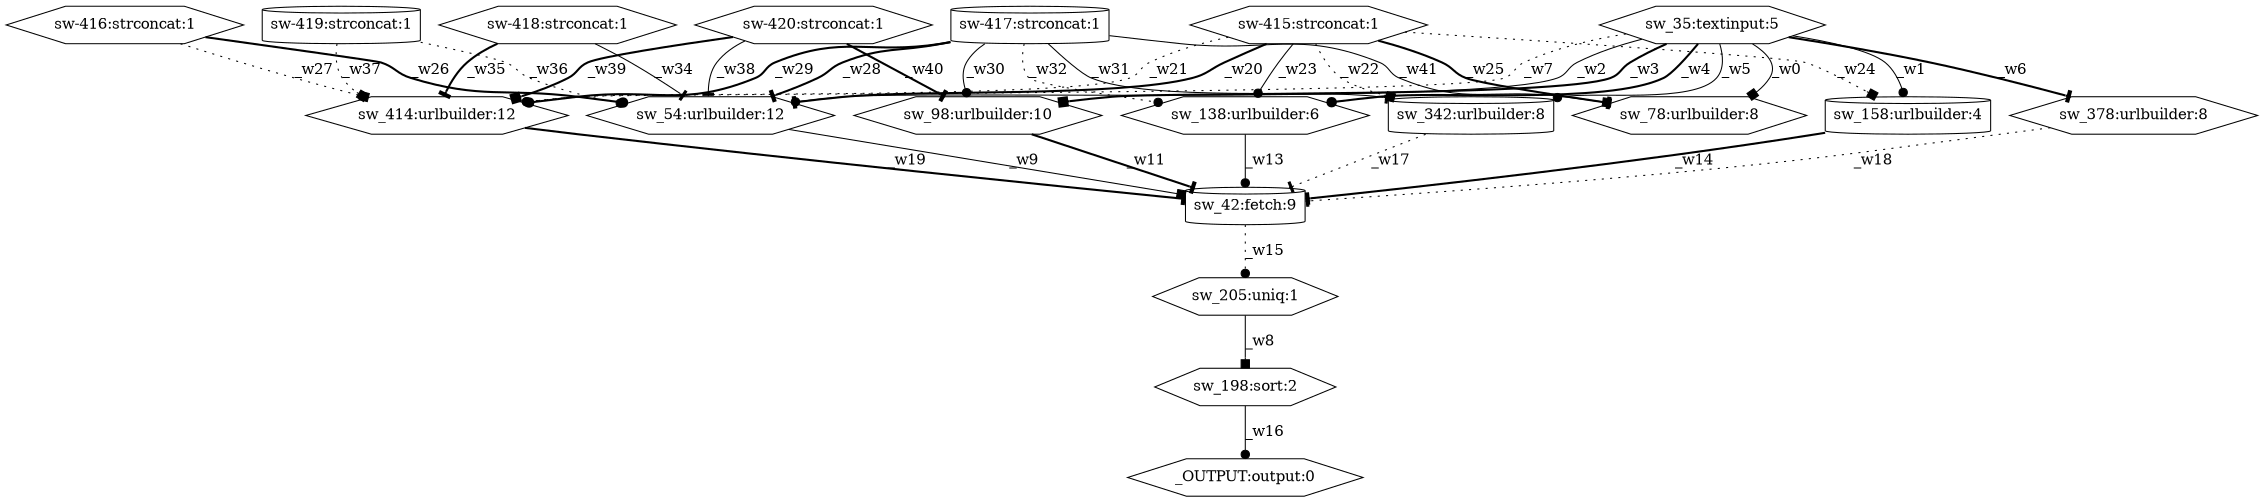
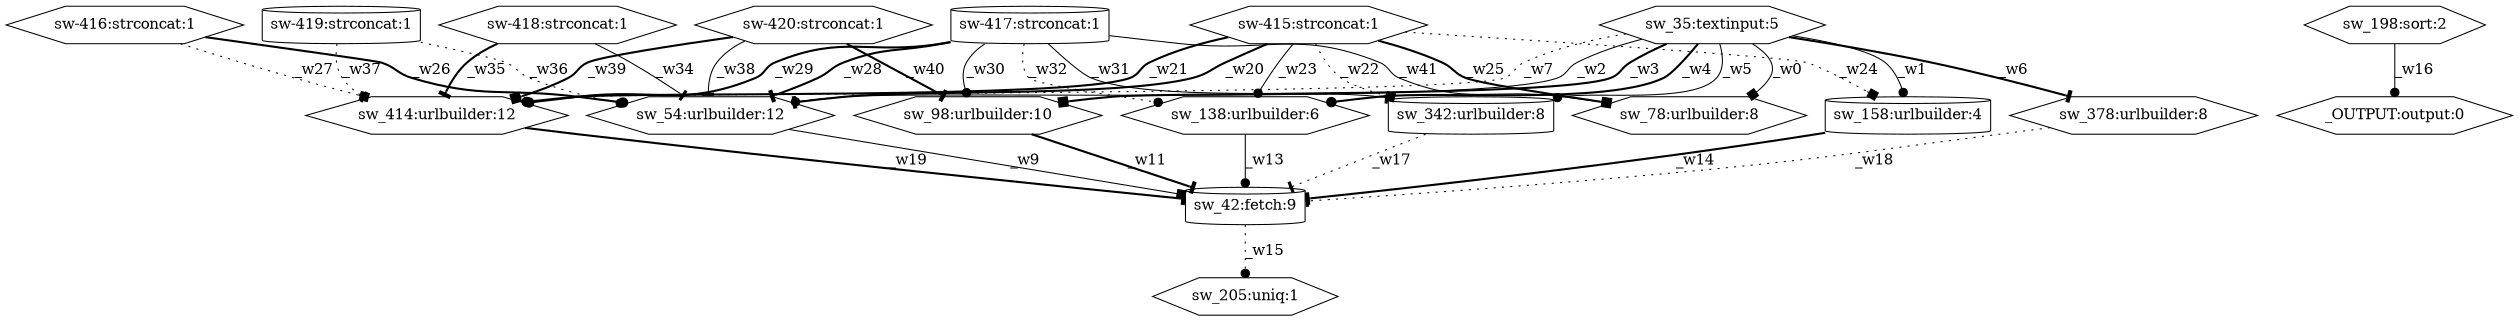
edge "sw-419:strconcat:1" -> "sw_414:urlbuilder:12": arrowhead box -> tee
edge "sw-415:strconcat:1" -> "sw_78:urlbuilder:8": arrowhead tee -> box
edge "sw-415:strconcat:1" -> "sw_414:urlbuilder:12": style dotted -> bold
edge "sw_205:uniq:1" -> "sw_198:sort:2": removed, label "_w8"
